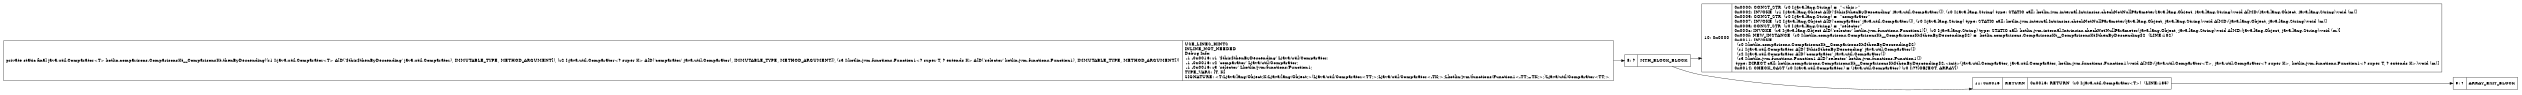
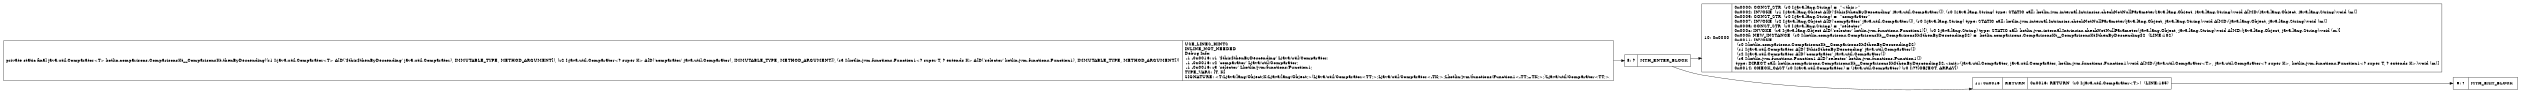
node "8: ?": text "MTH_BLOCK_BLOCK" -> "MTH_ENTER_BLOCK"
node "9: ?": text "ARRAY_EXIT_BLOCK" -> "MTH_EXIT_BLOCK"
